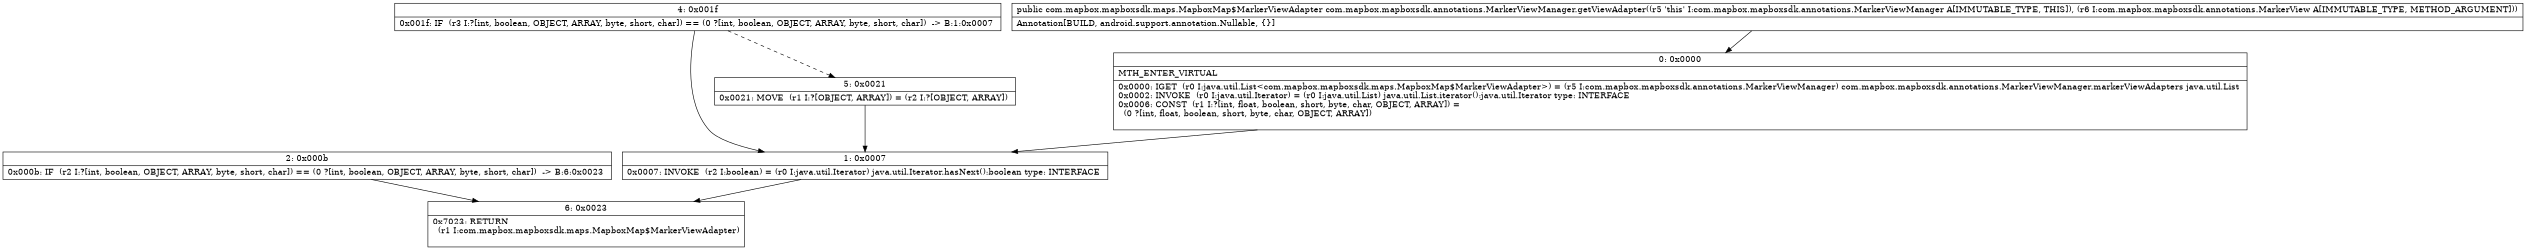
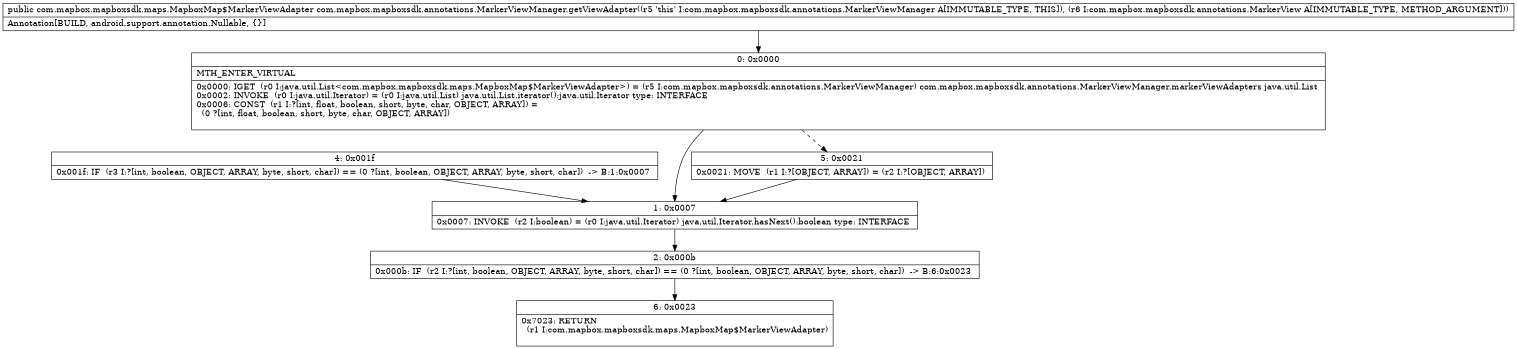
edge "4: 0x001f" -> "5: 0x0021": now "0: 0x0000" -> "5: 0x0021"
edge "1: 0x0007" -> "6: 0x0023": now "1: 0x0007" -> "2: 0x000b"
